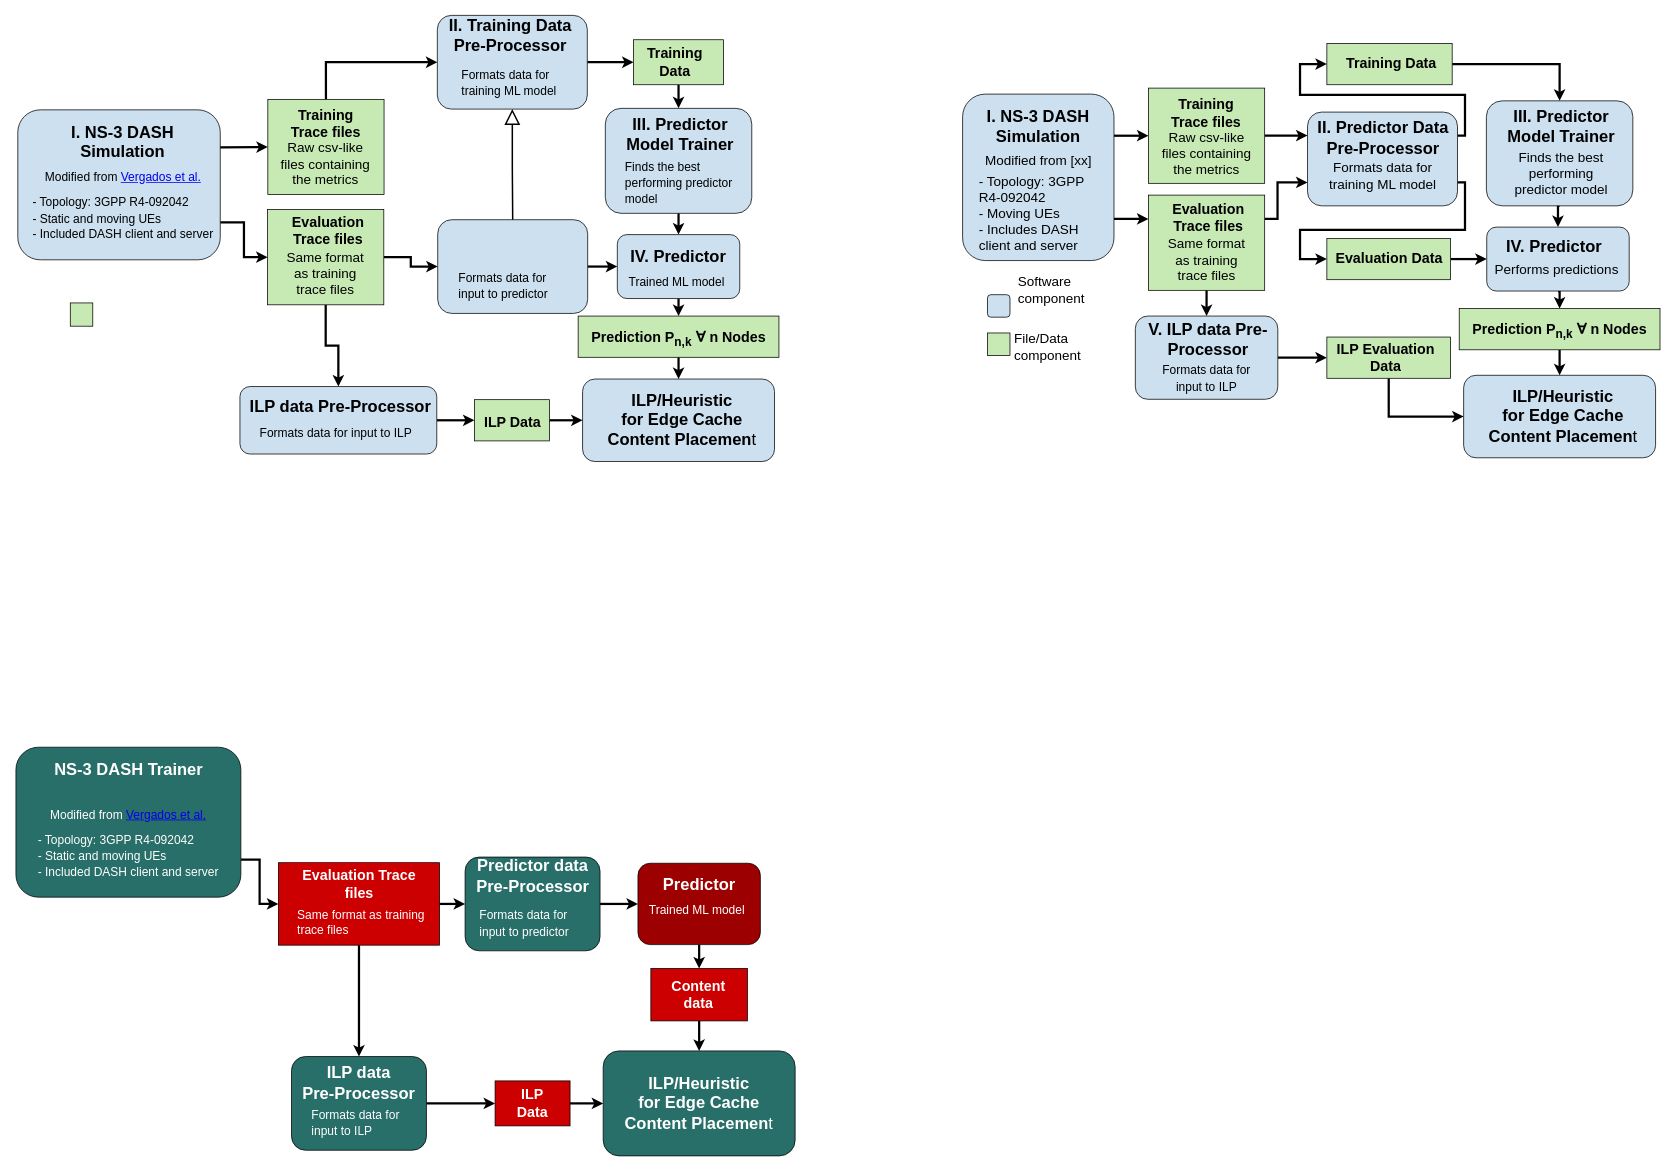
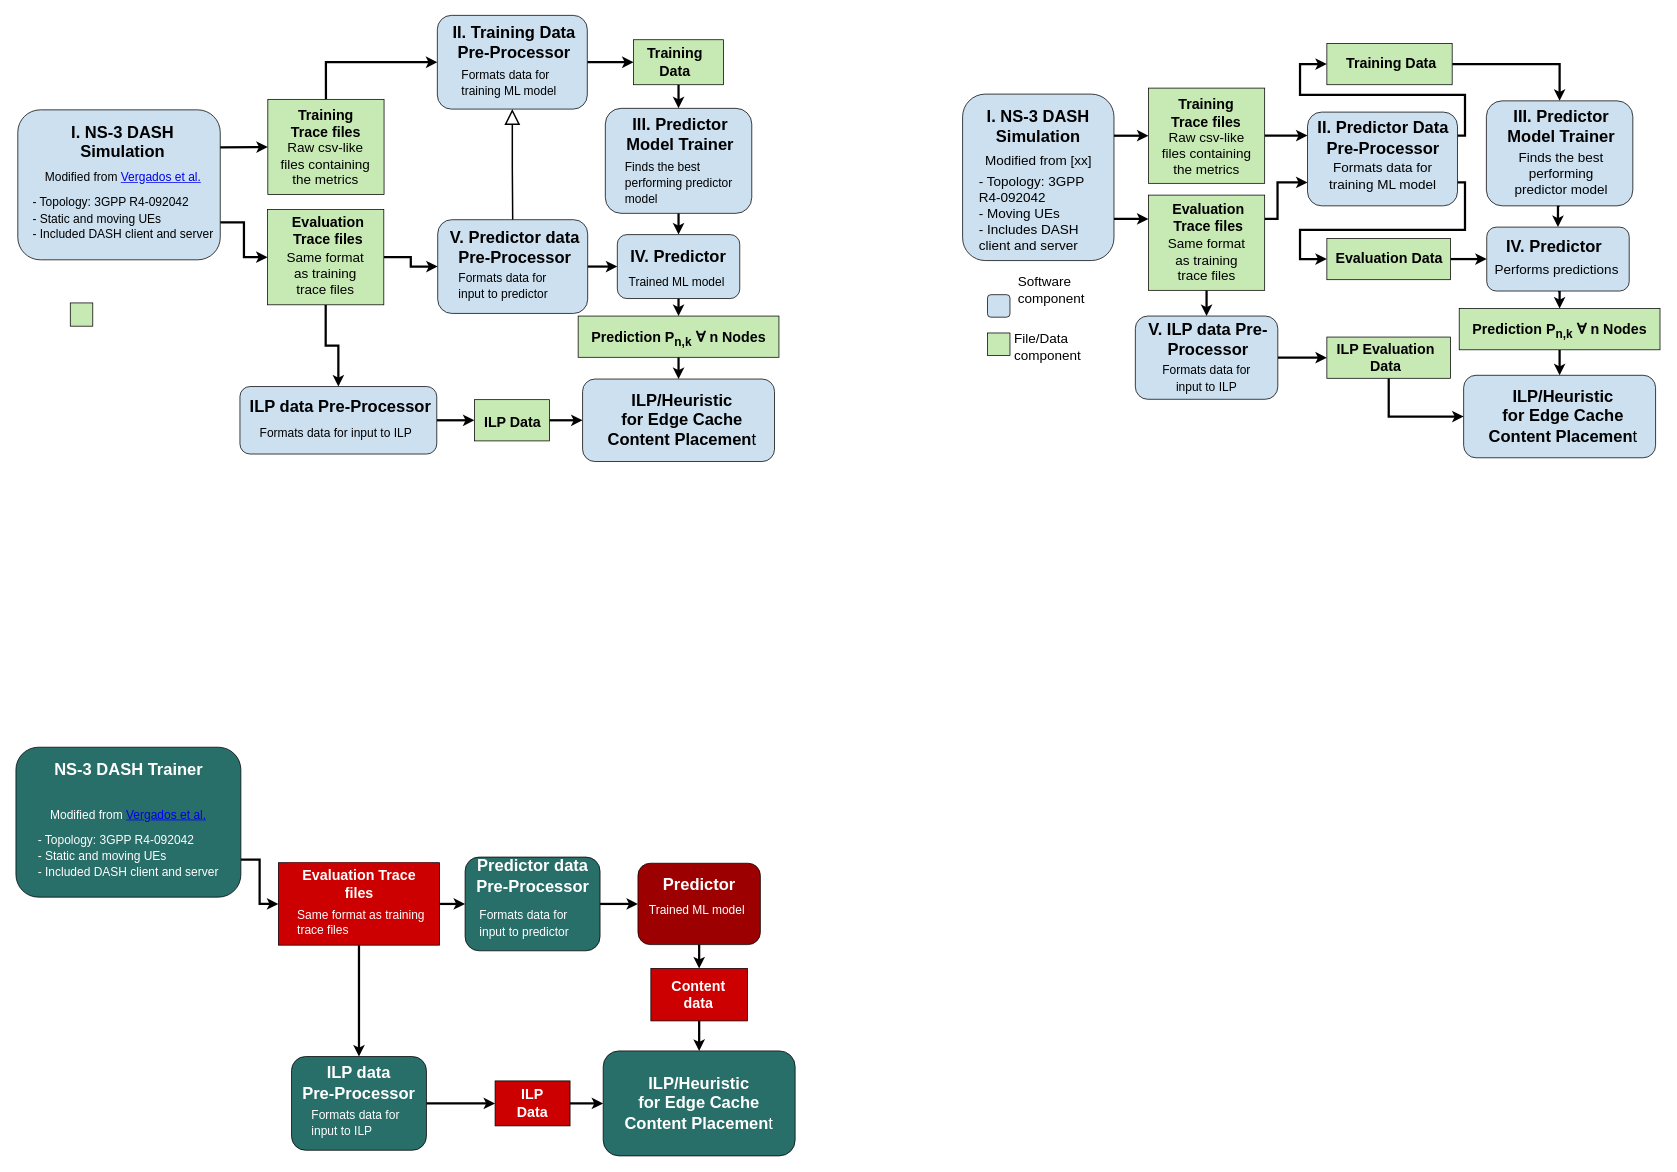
node "II. Training Data Pre-Processor": moved (510, 36) -> (514, 43)
node "V. Predictor data Pre-Processor": added
